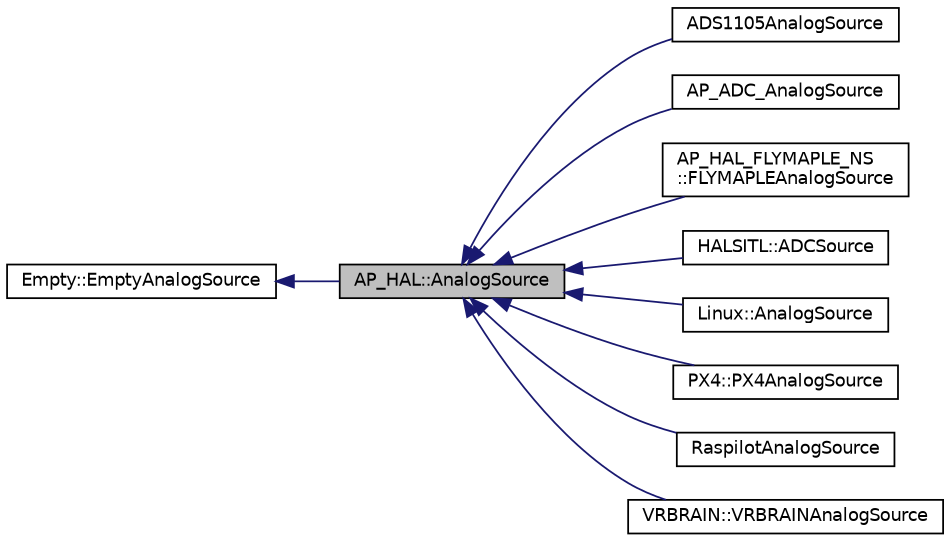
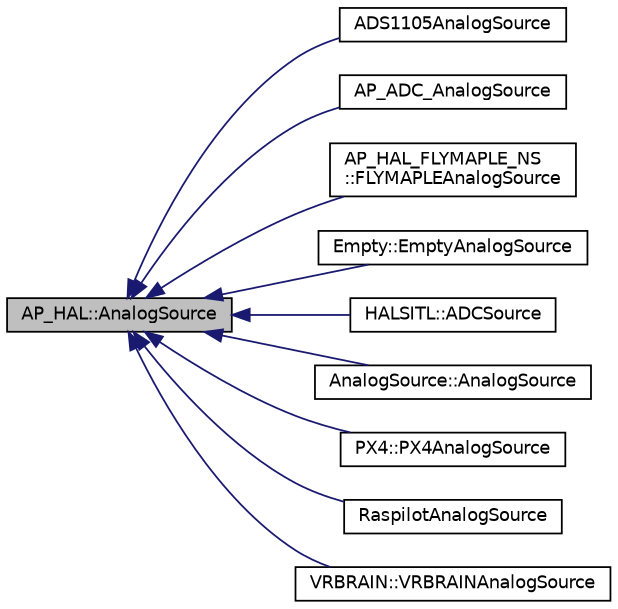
edge "AP_HAL::AnalogSource" -> "Empty::EmptyAnalogSource": reversed
node "Linux::AnalogSource": label "Linux::AnalogSource" -> "AnalogSource::AnalogSource"
